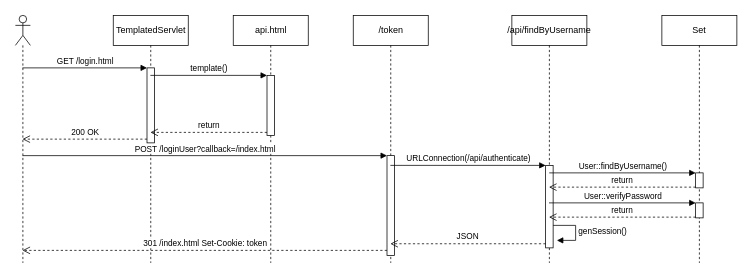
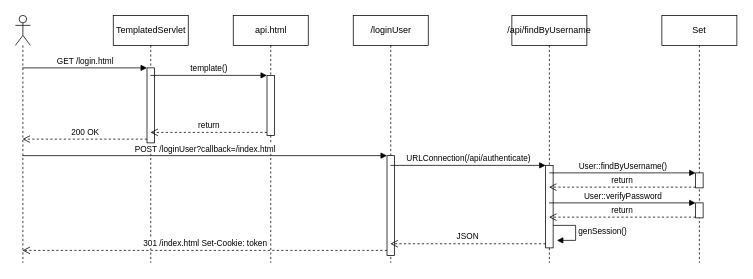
node "/token": label "/token" -> "/loginUser"
